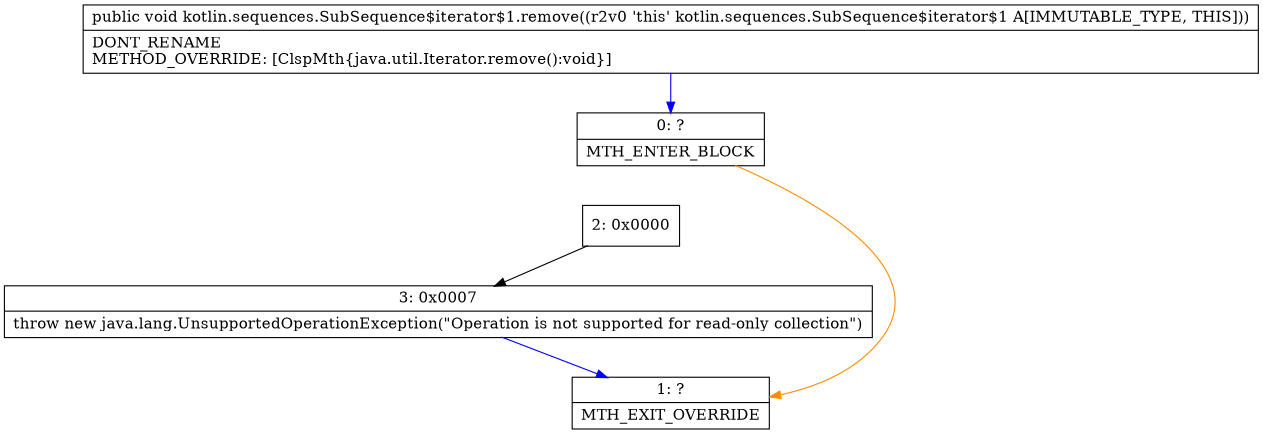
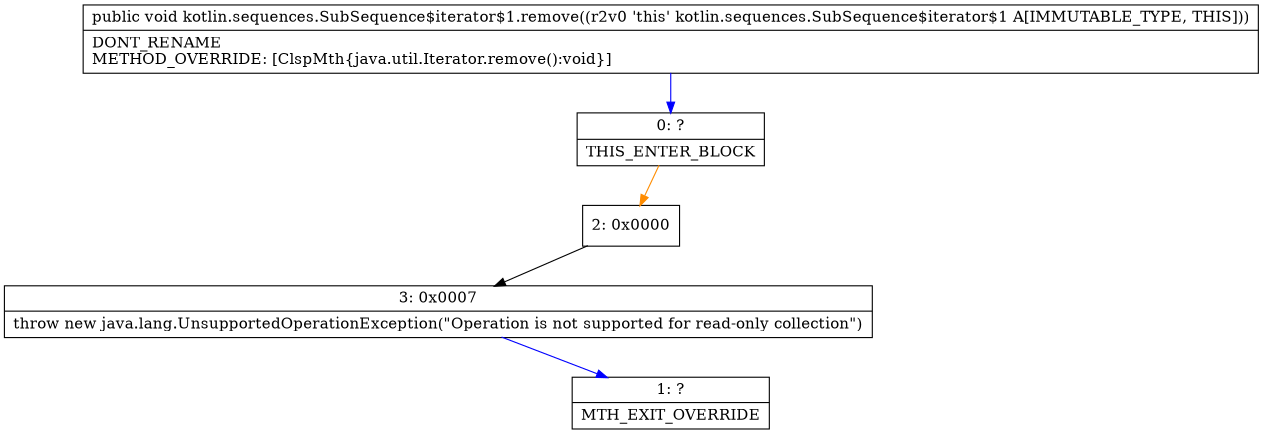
node "0: ?": text "MTH_ENTER_BLOCK" -> "THIS_ENTER_BLOCK"
edge "0: ?" -> "1: ?": now "0: ?" -> "2: 0x0000"
